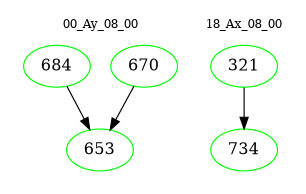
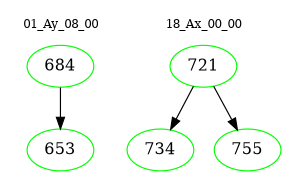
cluster "00_Ay_08_00": label "00_Ay_08_00" -> "01_Ay_08_00"
cluster "18_Ax_08_00": label "18_Ax_08_00" -> "18_Ax_00_00"
node "670": removed
node "321": label "321" -> "721"
node "755": added
